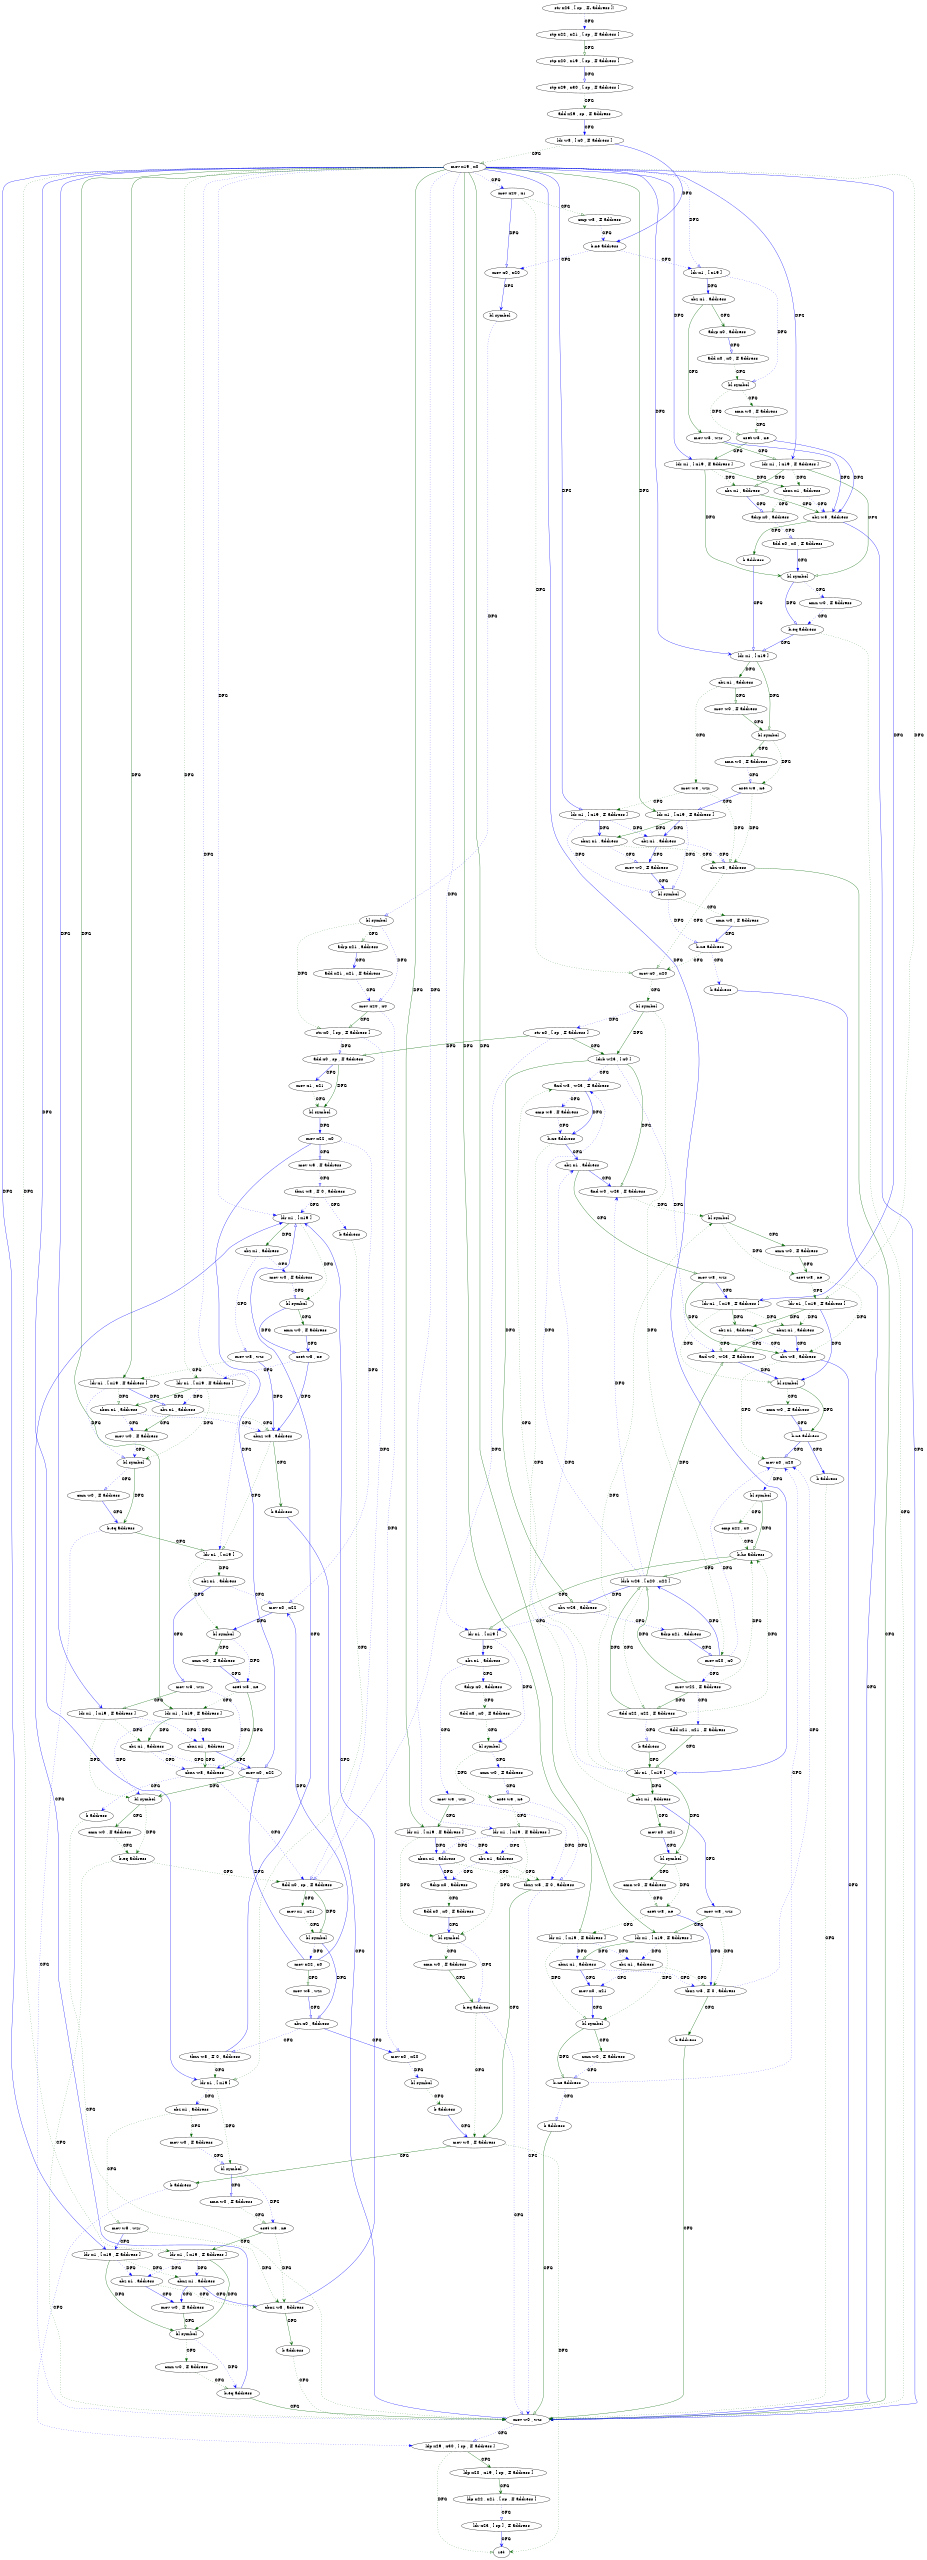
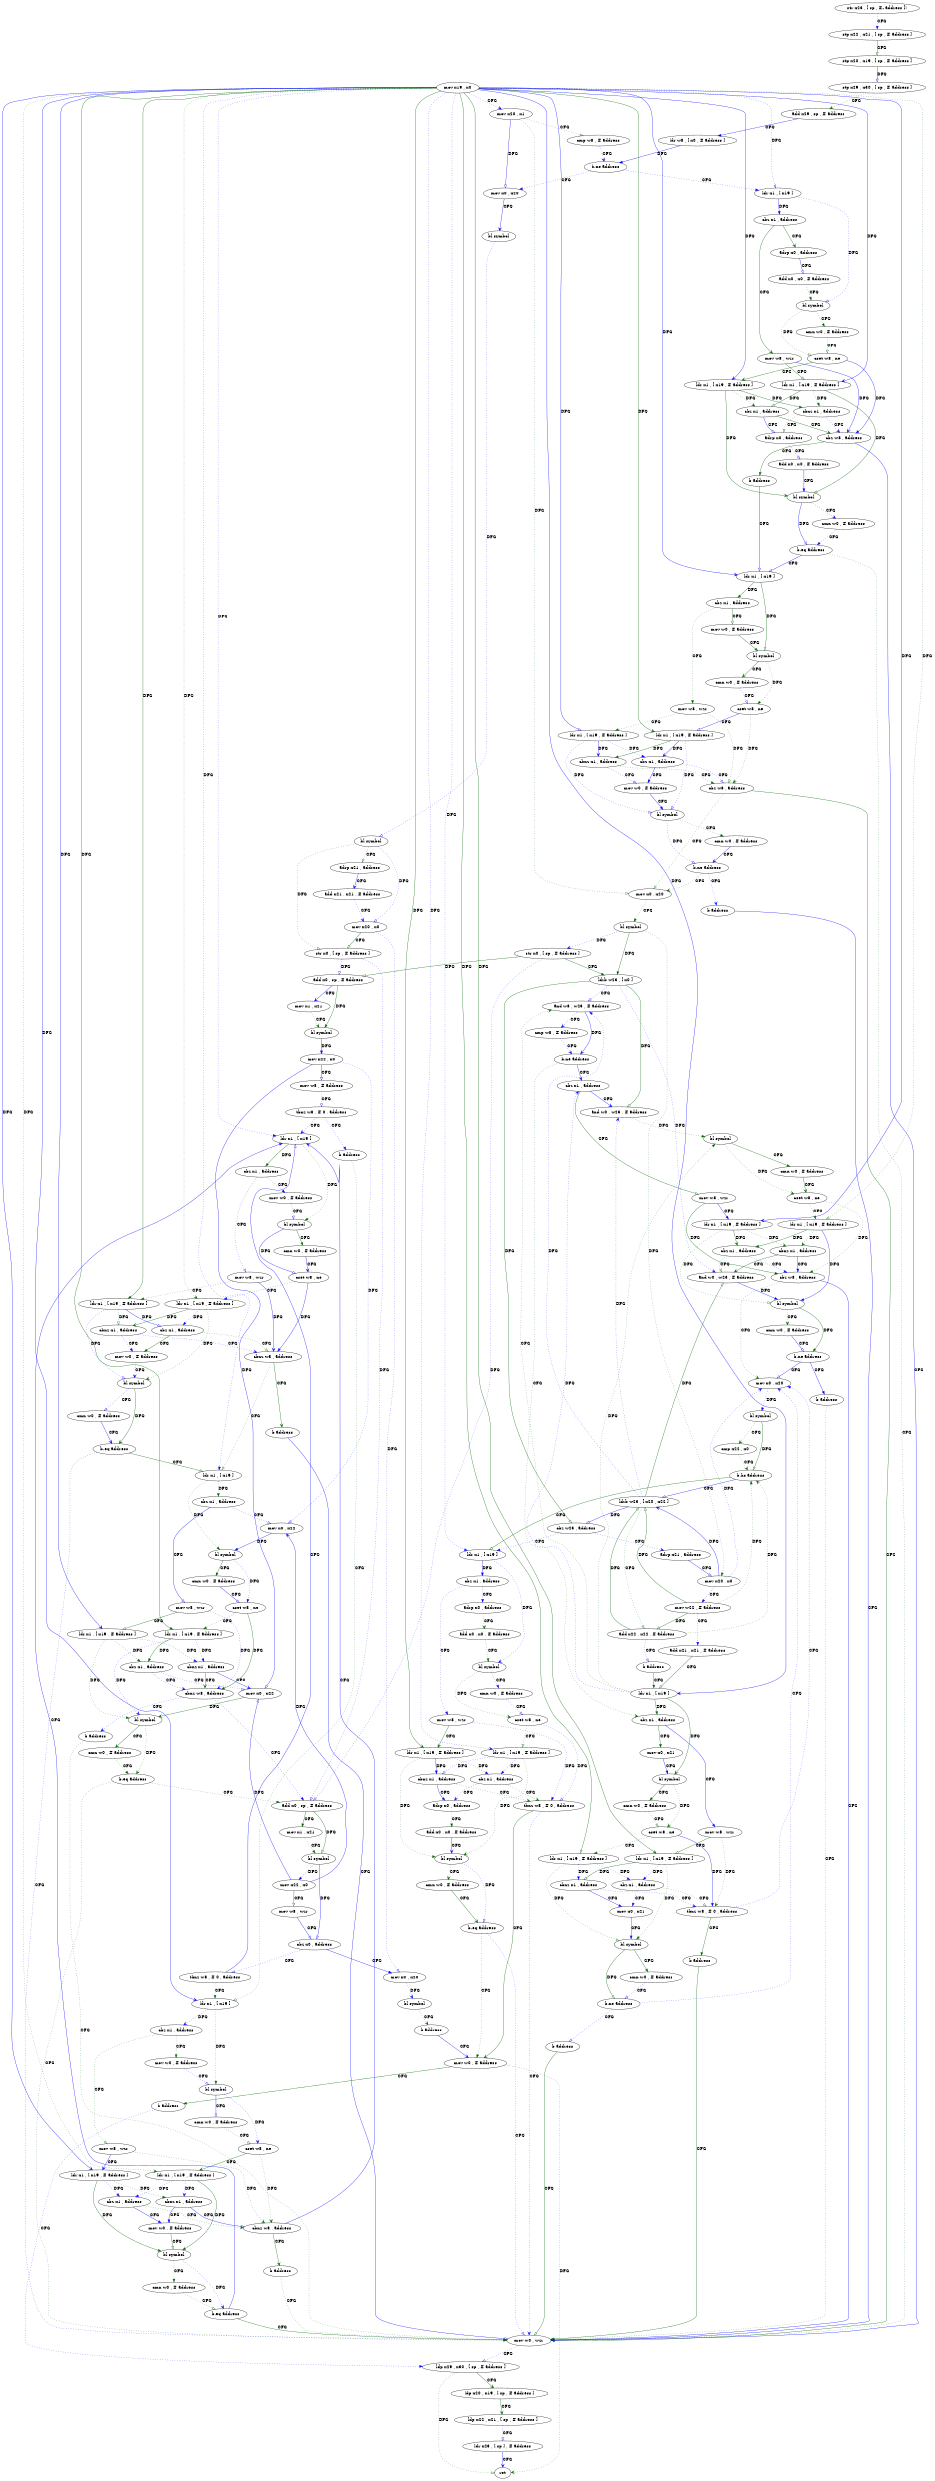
edge "ldr w8 , [ x0 , # address ]" -> "mov x19 , x0": removed, label "CFG"
edge "b.hs address" -> "ldrb w23 , [ x20 , x22 ]": color darkgreen -> blue
